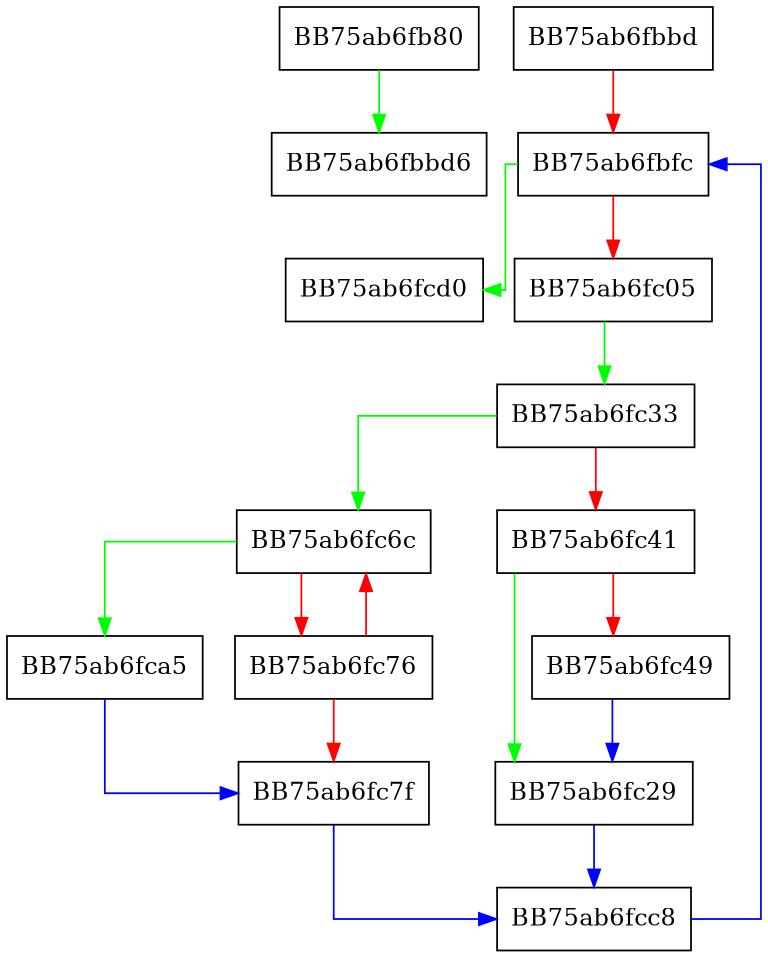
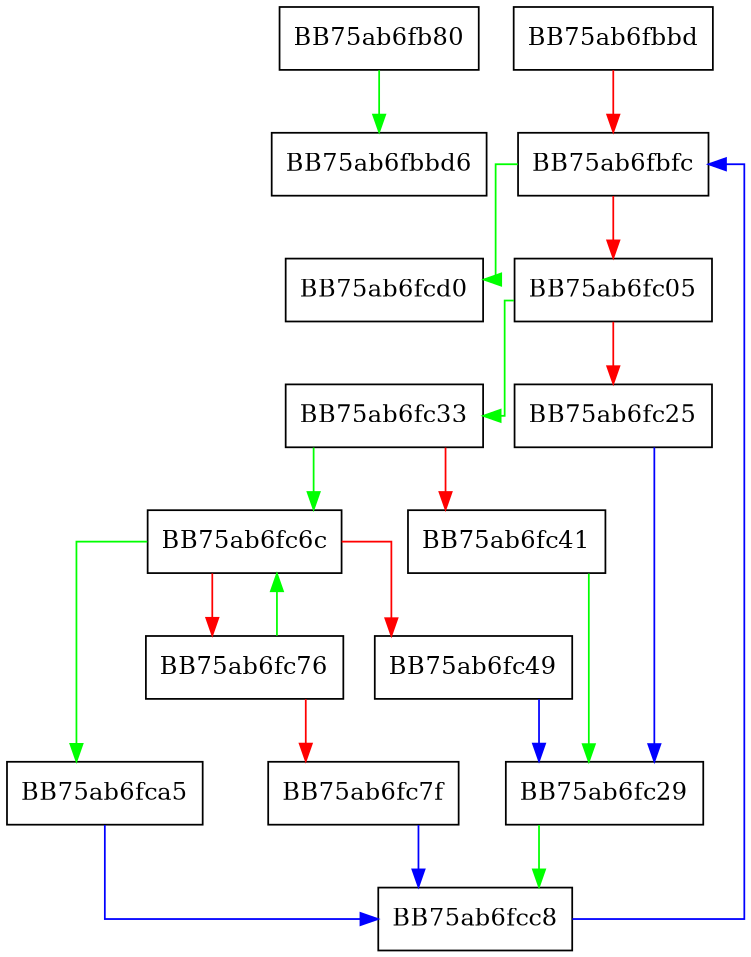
node "BB75ab6fc25": added
edge "BB75ab6fc41" -> "BB75ab6fc49": now "BB75ab6fc6c" -> "BB75ab6fc49"
edge "BB75ab6fc76" -> "BB75ab6fc6c": color red -> green
edge "BB75ab6fca5" -> "BB75ab6fc7f": now "BB75ab6fca5" -> "BB75ab6fcc8"
edge "BB75ab6fc29" -> "BB75ab6fcc8": color blue -> green
